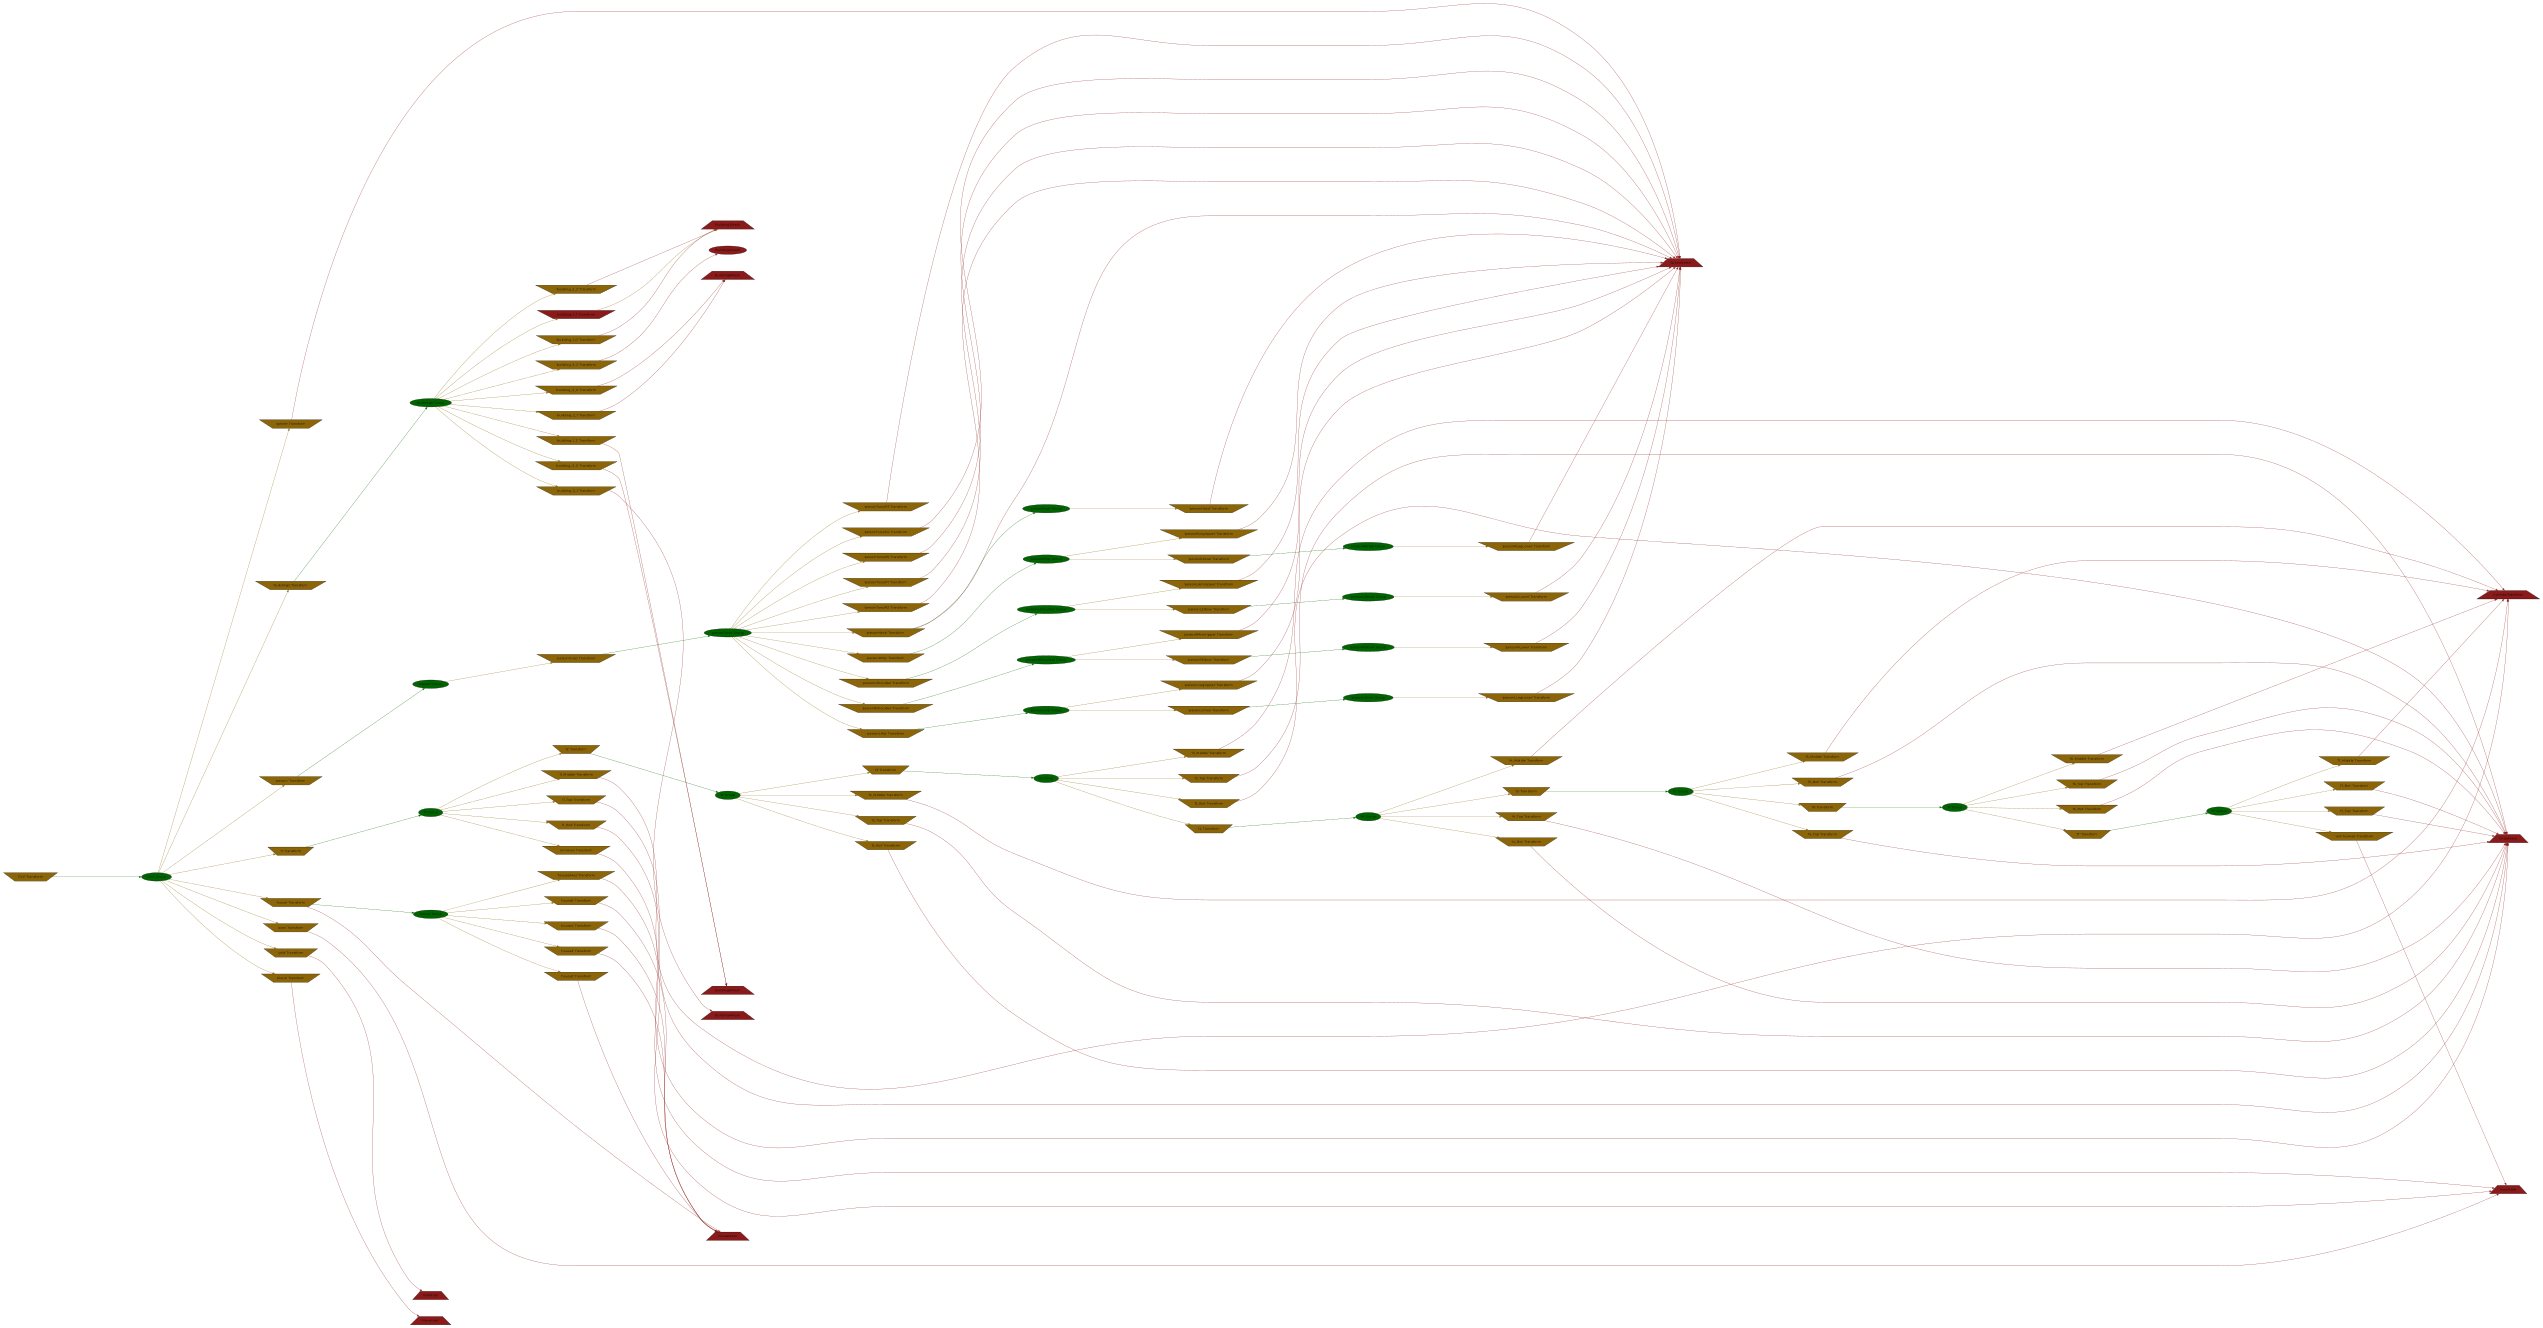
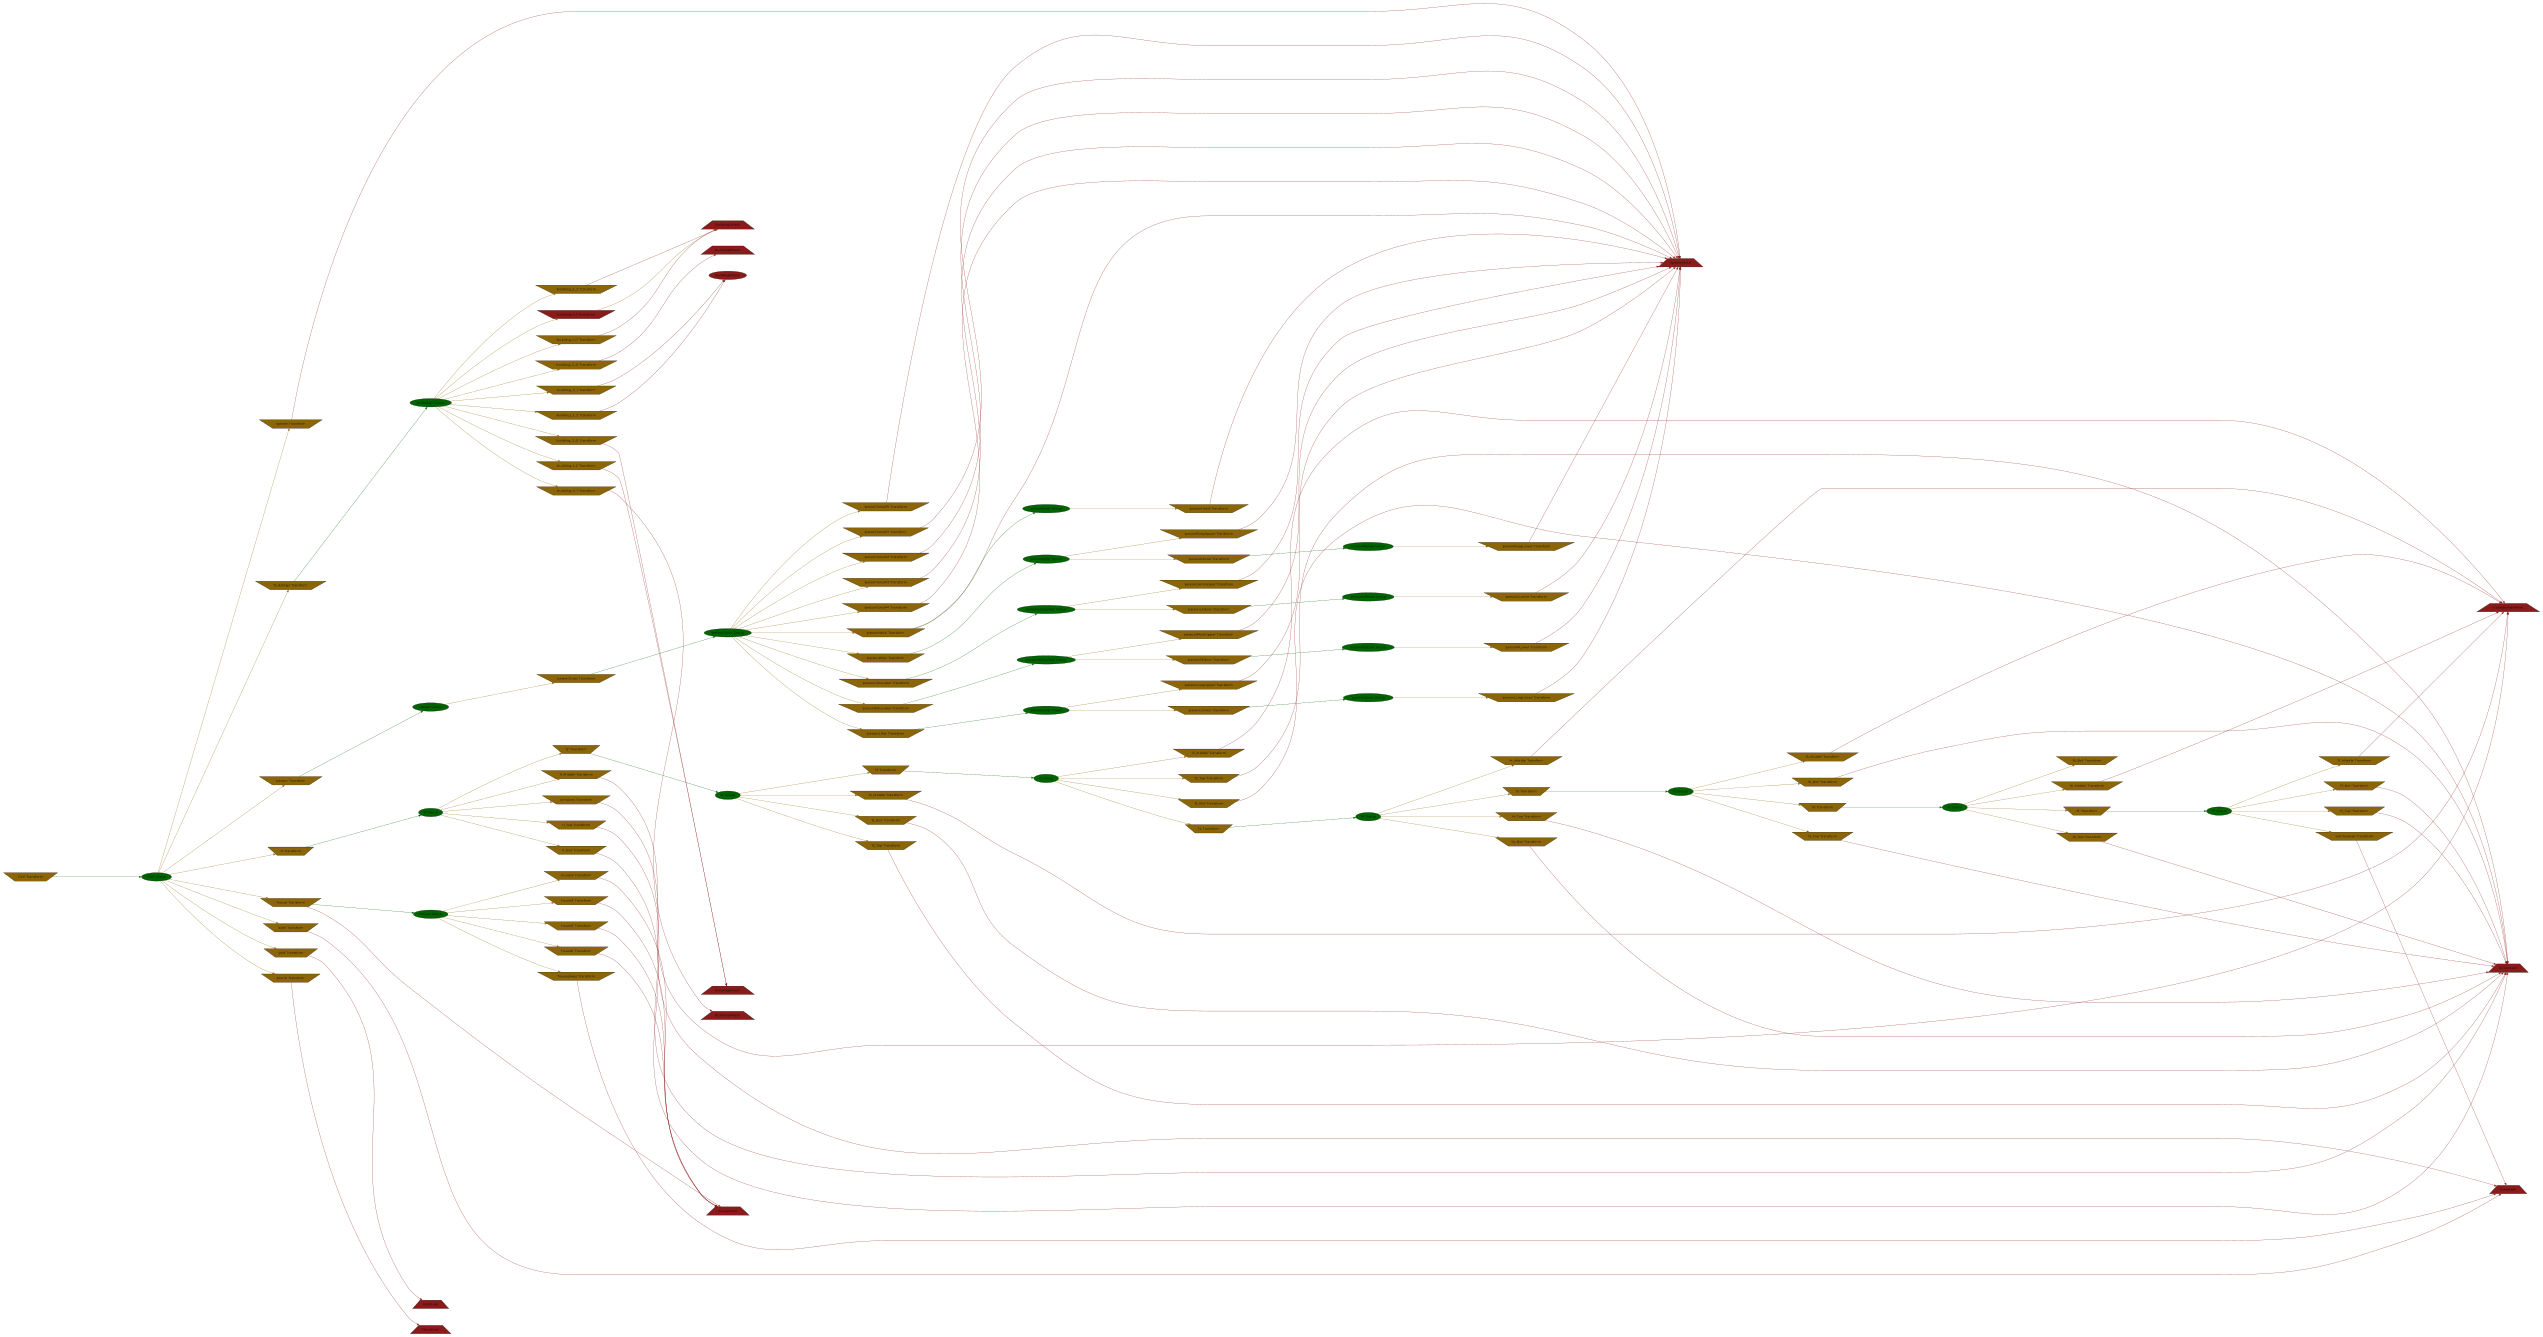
edge "'building_2_1' Transform" -> "Building8Mesh": now "'building_2_1' Transform" -> "Building5Mesh"
edge "'l6_Bot' Transform" -> "CircleMesh": removed
